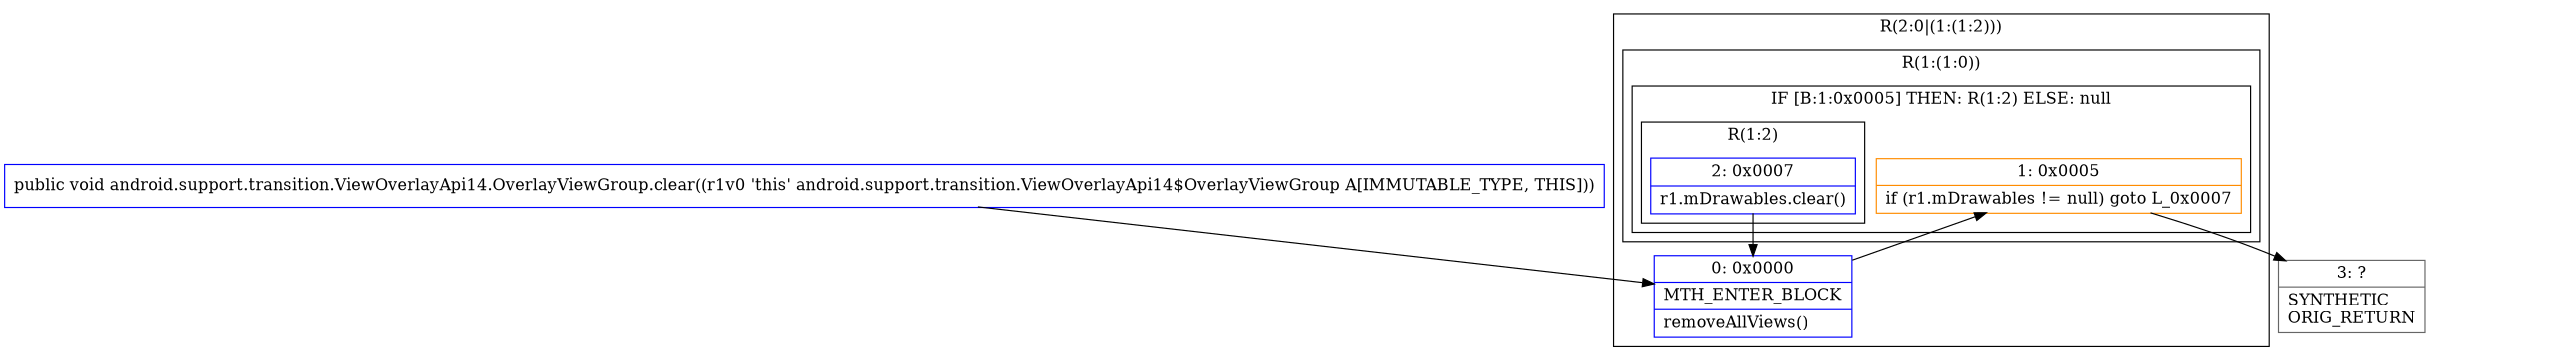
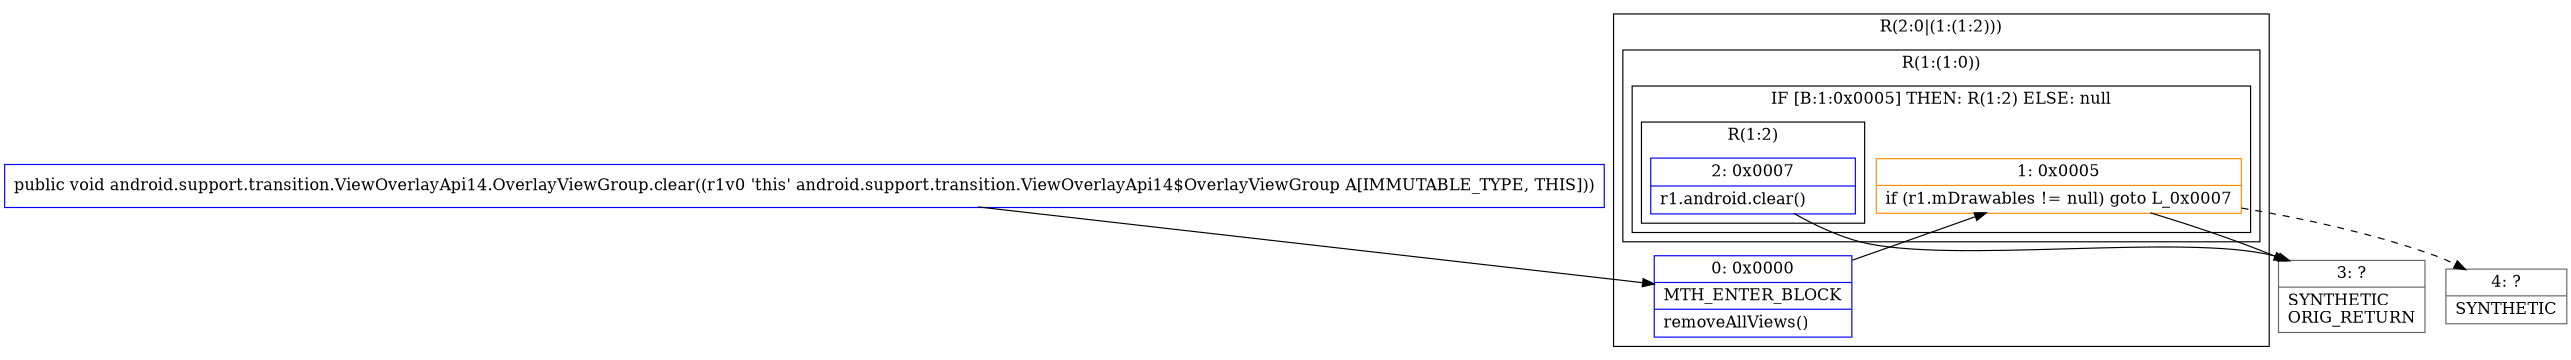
node "2: 0x0007": text "r1.mDrawables.clear()" -> "r1.android.clear()"
edge "2: 0x0007" -> "0: 0x0000": now "2: 0x0007" -> "3: ?"
node "4: ?": added
